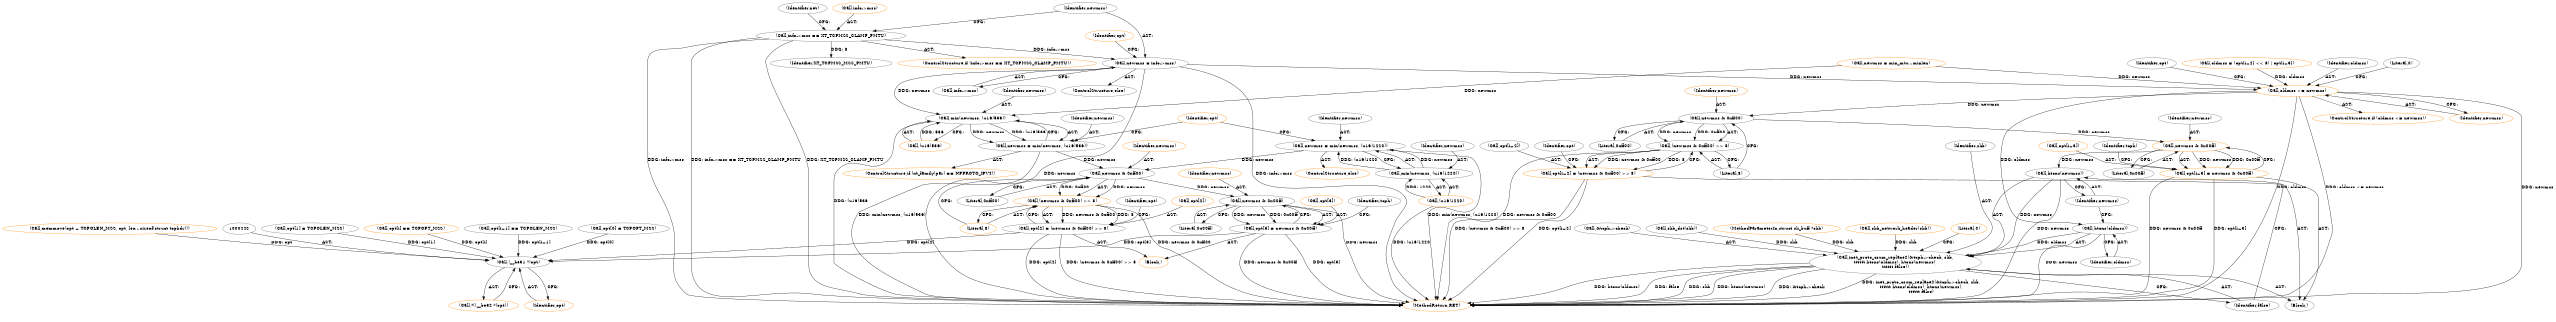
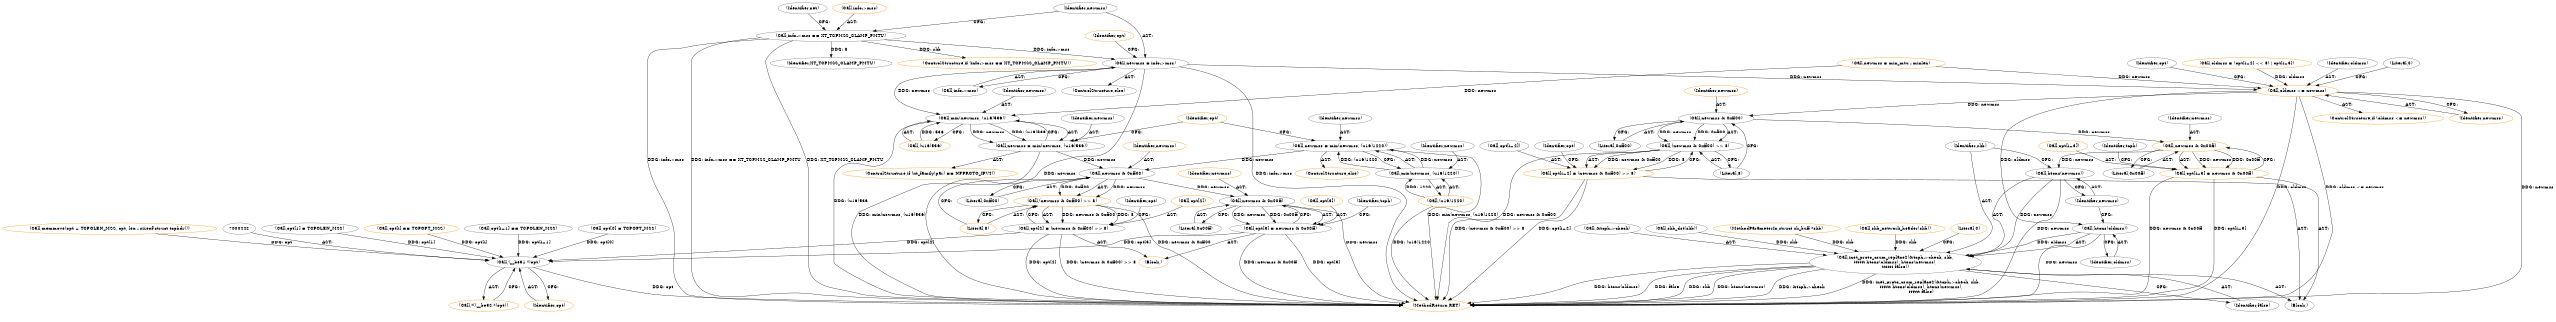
edge "(Call,info->mss == XT_TCPMSS_CLAMP_PMTU)" -> "(ControlStructure,if (info->mss == XT_TCPMSS_CLAMP_PMTU))": label "AST: " -> "DDG: skb"
node "(Identifier,XT_TCPMSS_MSS_PMTU)": label "(Identifier,XT_TCPMSS_MSS_PMTU)" -> "(Identifier,XT_TCPMSS_CLAMP_PMTU)"
edge "(Identifier,false)" -> "(Call,htons(newmss))": now "(Identifier,skb)" -> "(Call,htons(newmss))"
node "1000442": label "1000442" -> "7000442"
edge "(Call,(__be31 *)opt)" -> "(MethodReturn,RET)": added, label "DDG: opt"
